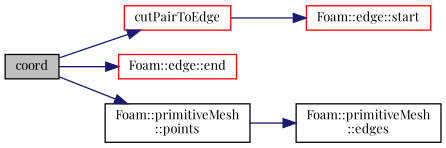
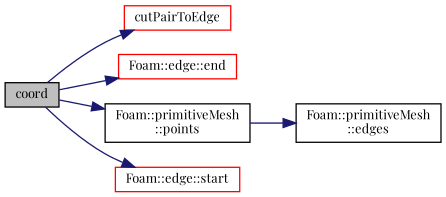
edge "cutPairToEdge" -> "Foam::edge::start": now "coord" -> "Foam::edge::start"
